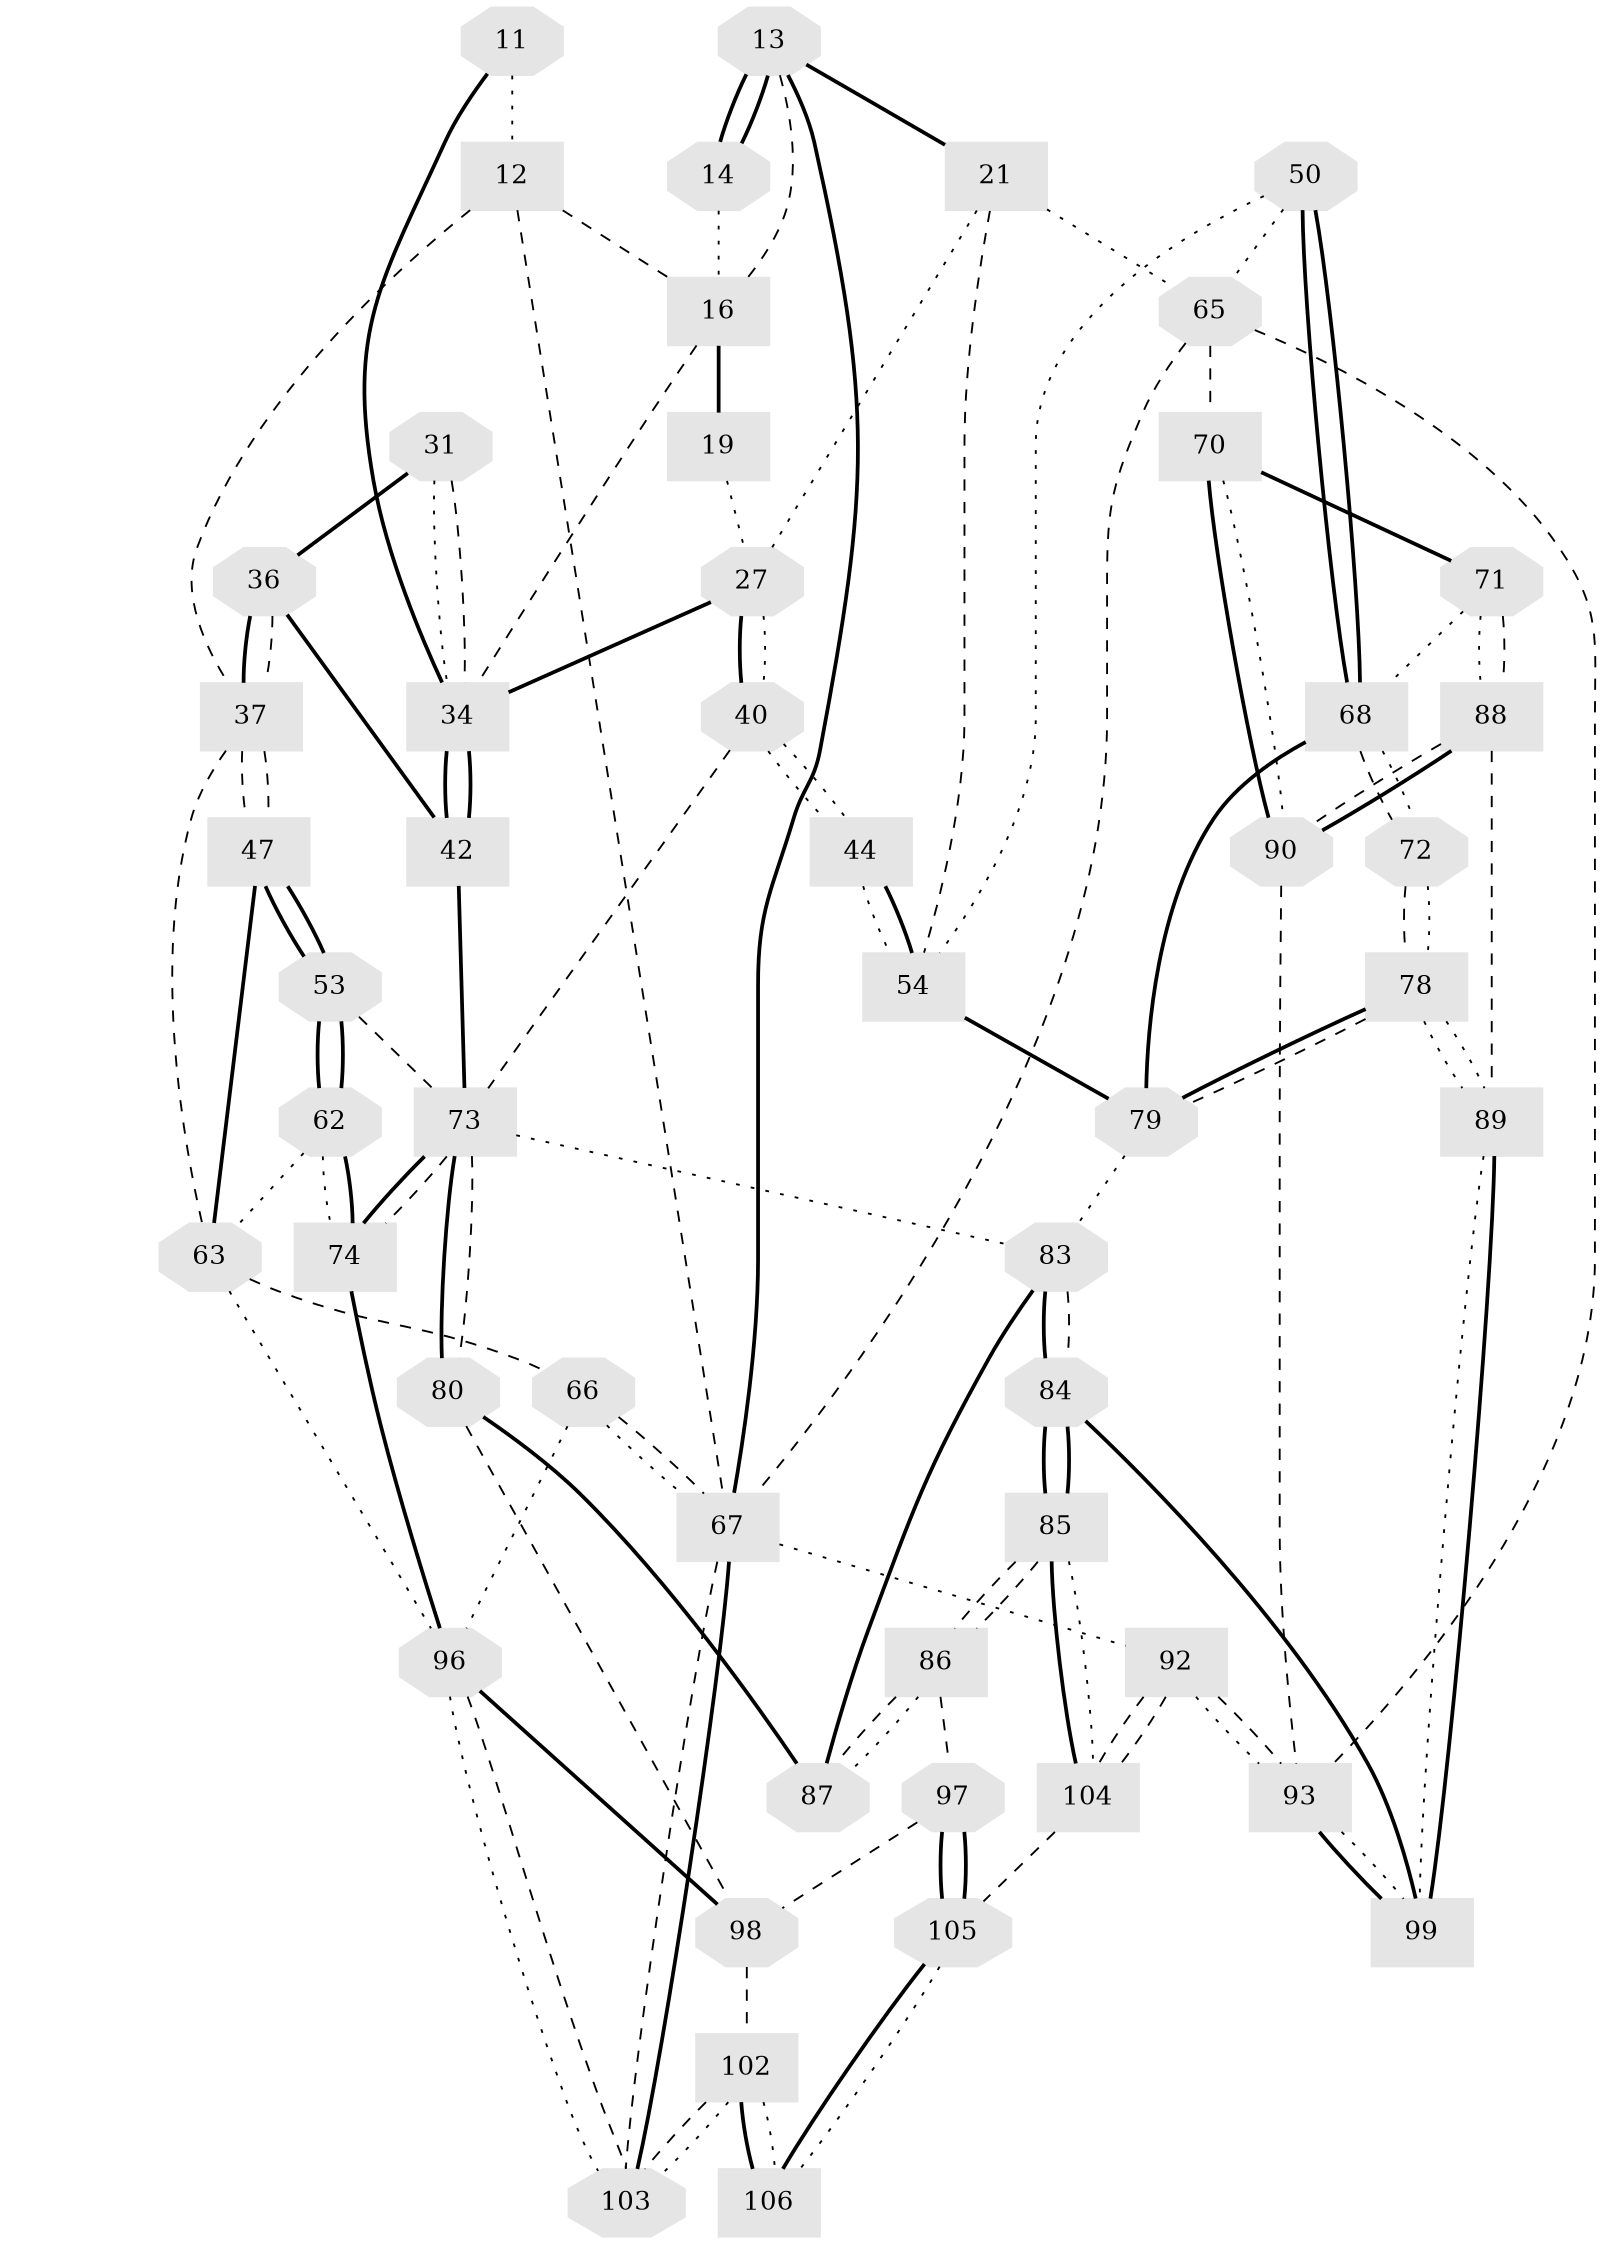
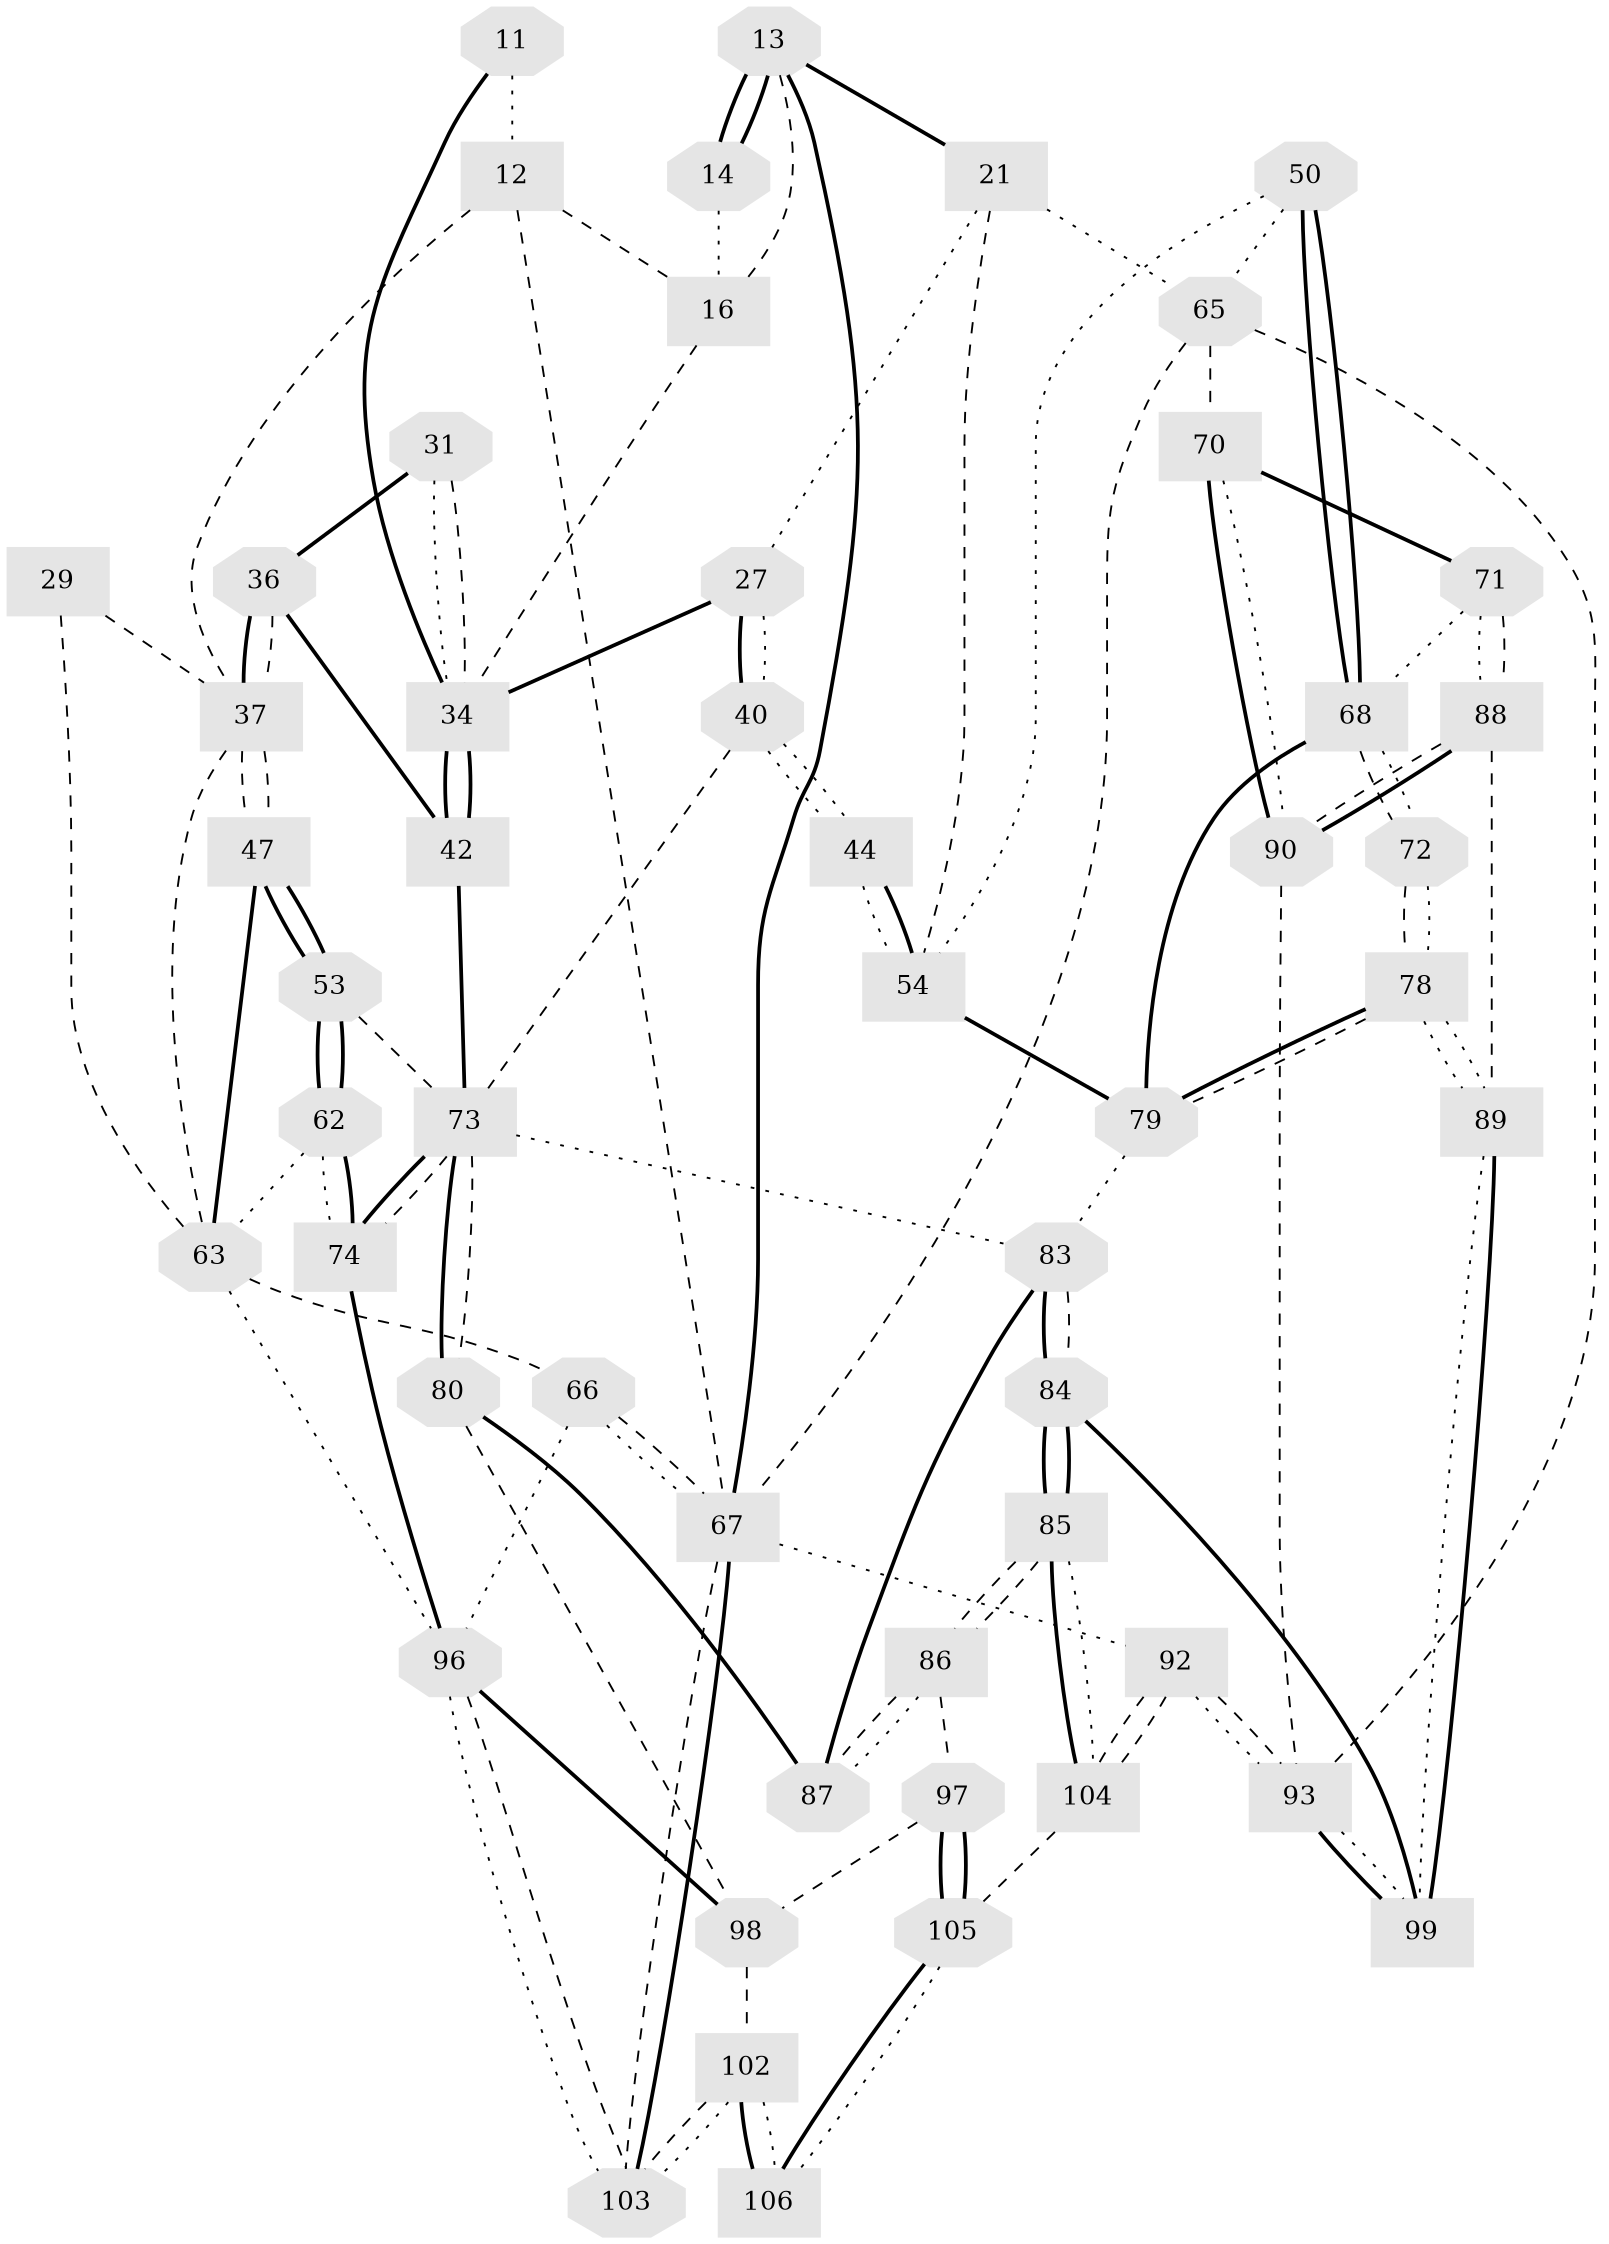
node "19": removed
node "29": added
